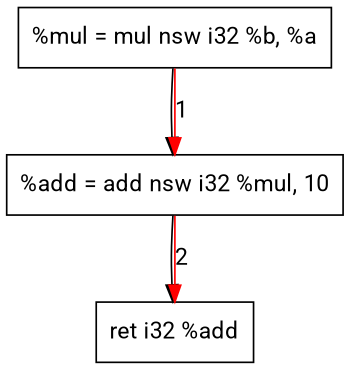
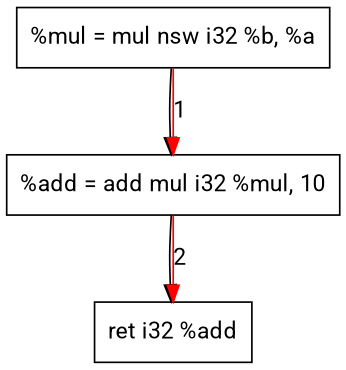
node "%add = add nsw i32 %mul, 10": label "%add = add nsw i32 %mul, 10" -> "%add = add mul i32 %mul, 10"
